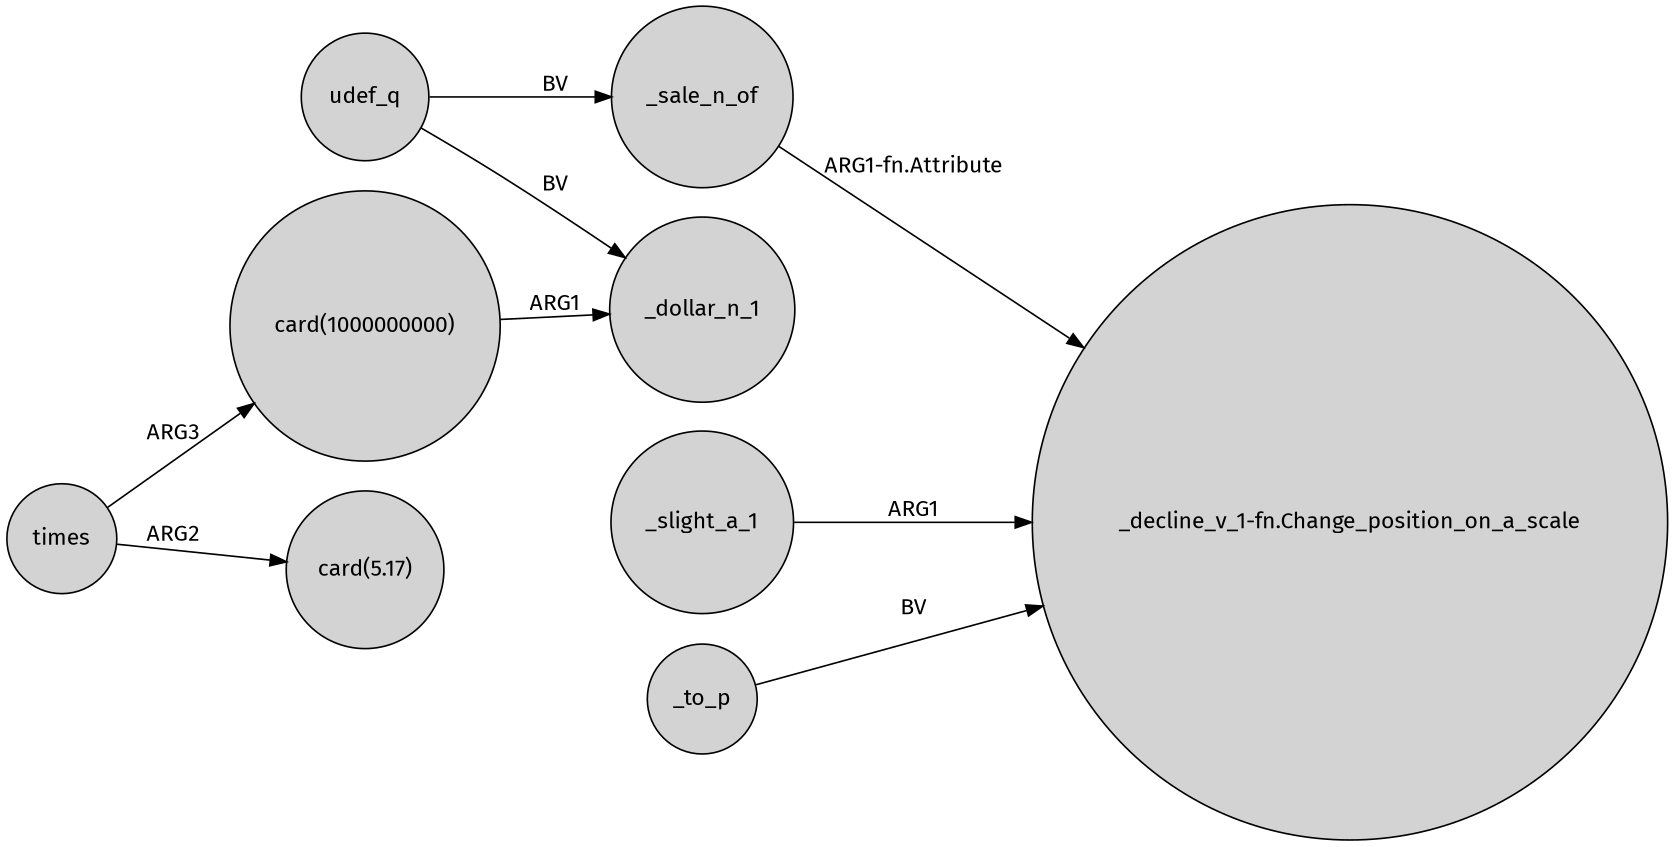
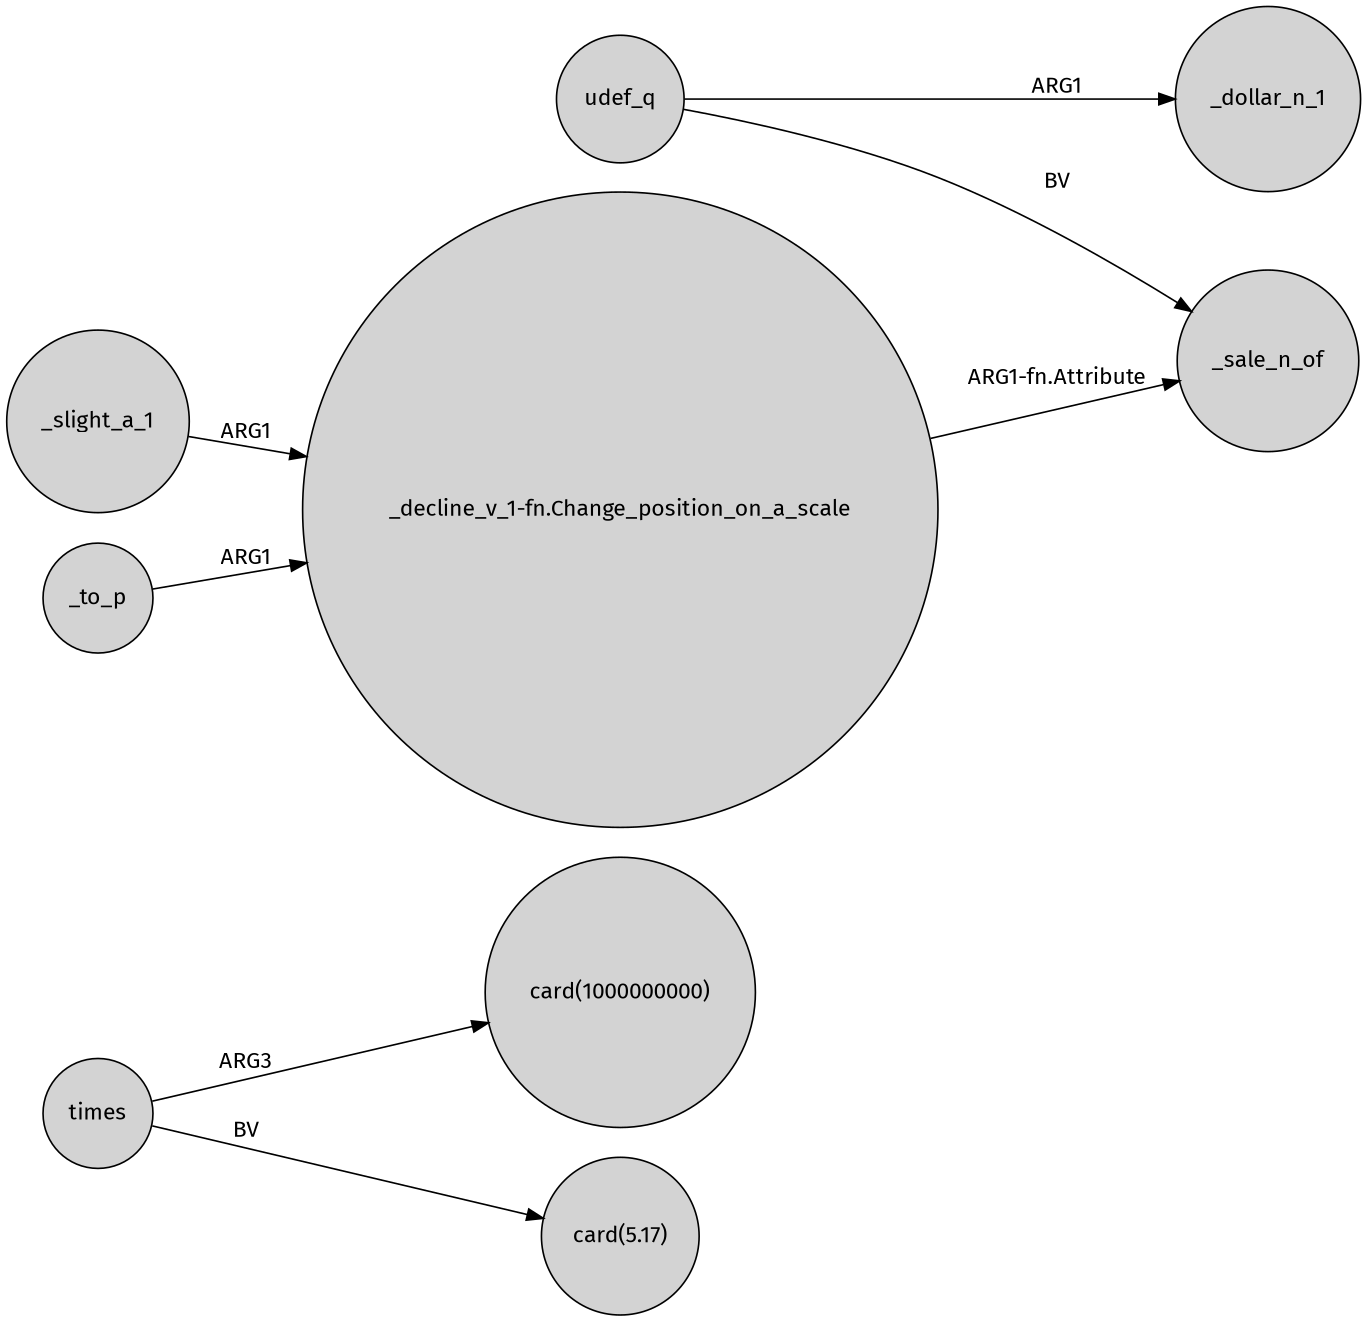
edge "udef_q" -> "_dollar_n_1": label "BV" -> "ARG1"
edge "_sale_n_of" -> "_decline_v_1-fn.Change_position_on_a_scale": reversed
edge "card(1000000000)" -> "_dollar_n_1": removed, label "ARG1"
edge "times" -> "card(5.17)": label "ARG2" -> "BV"
edge "_to_p" -> "_decline_v_1-fn.Change_position_on_a_scale": label "BV" -> "ARG1"
